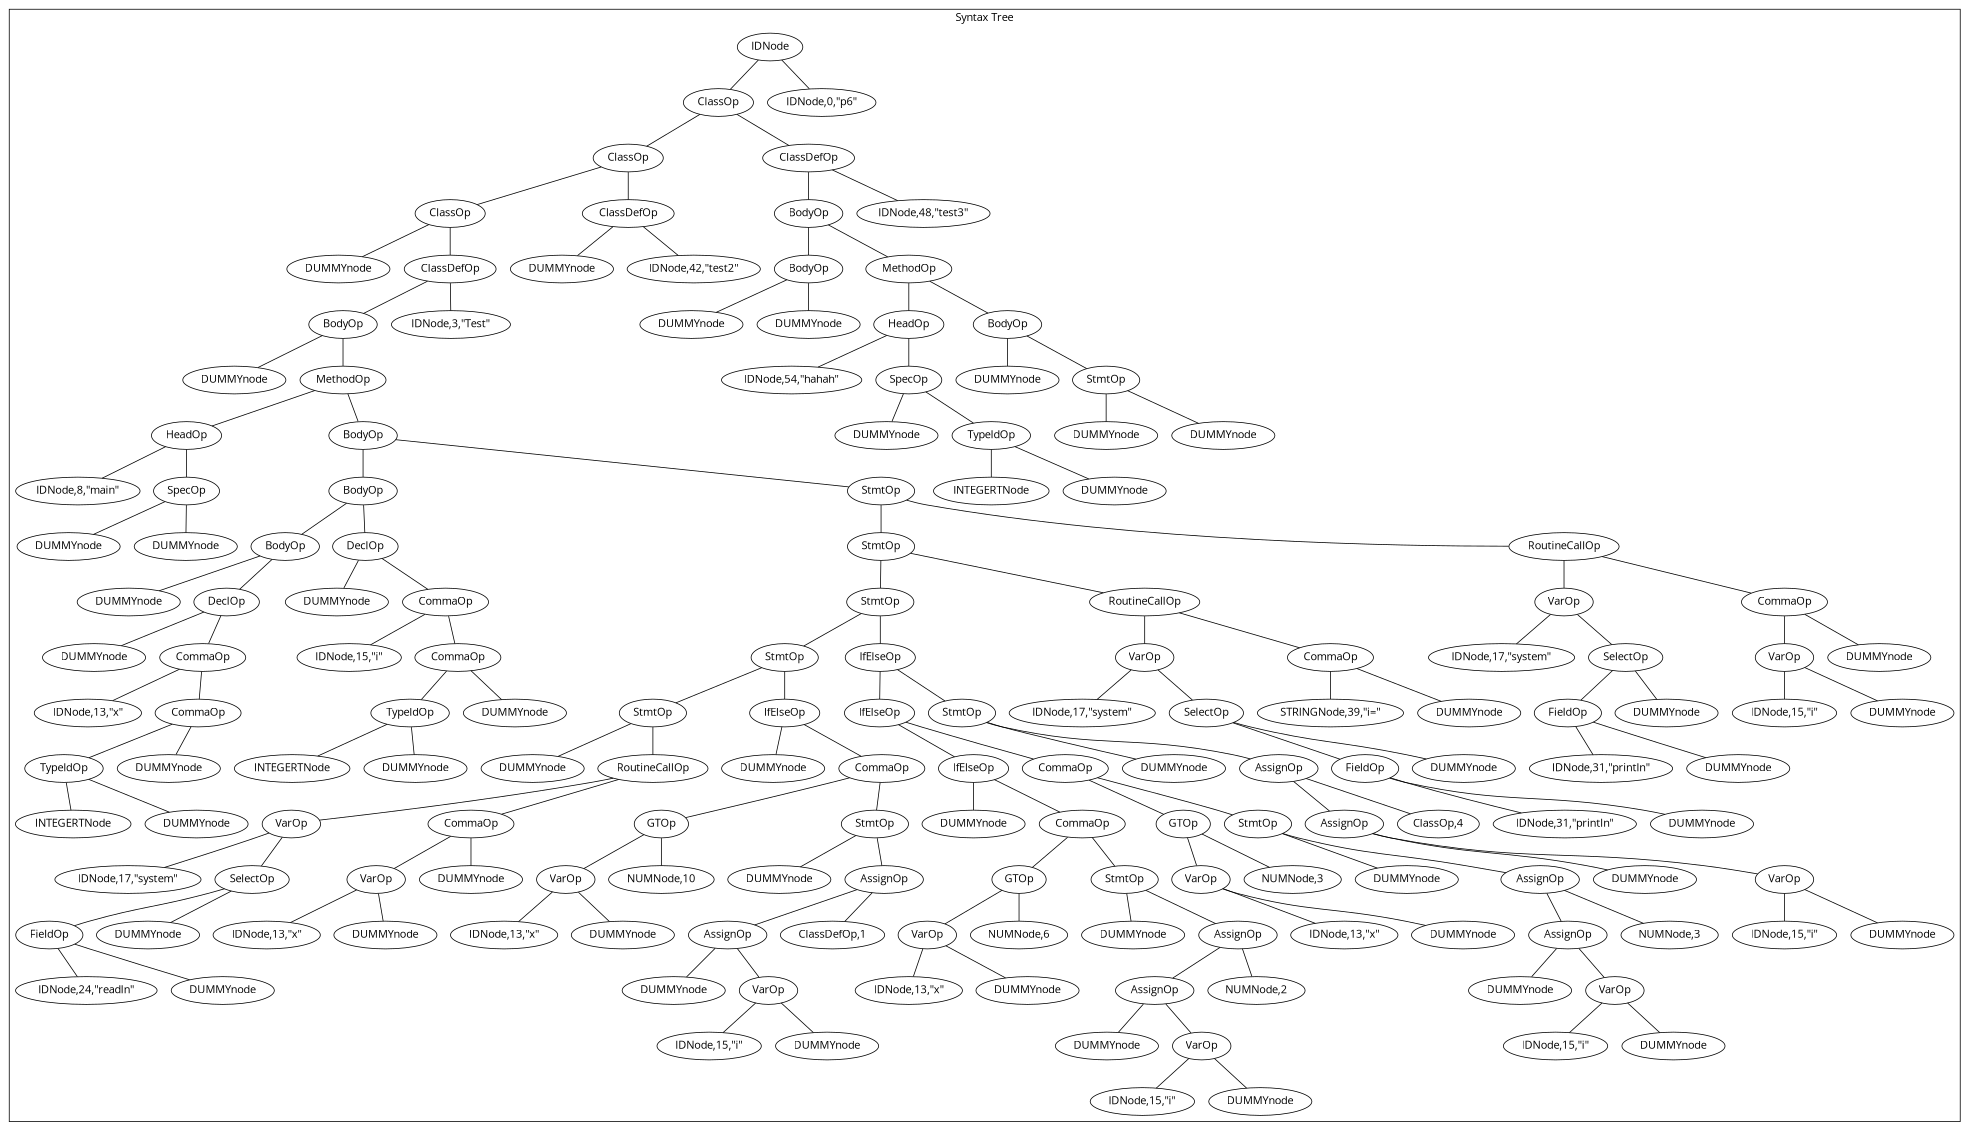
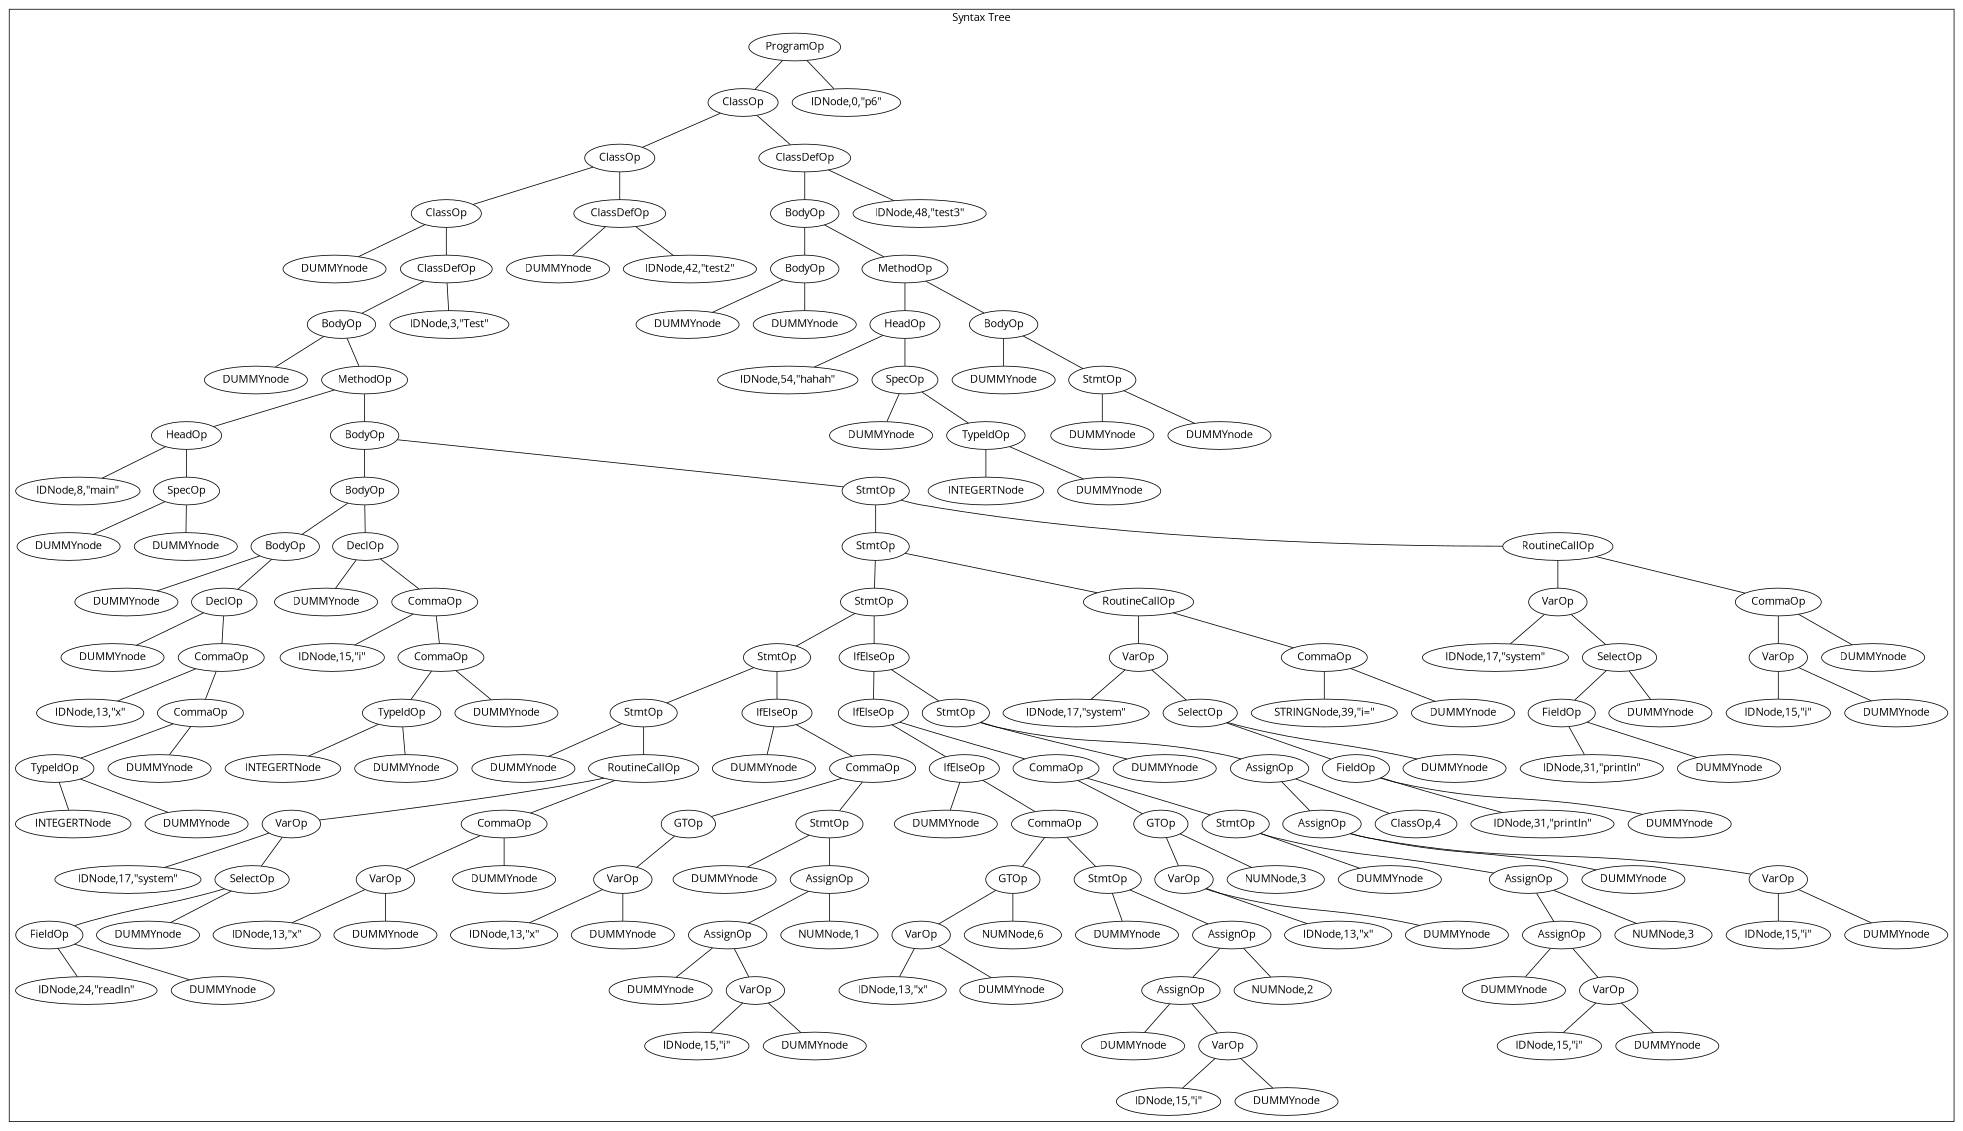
node "IDNode": label "IDNode" -> "ProgramOp"
node "NUMNode,10": removed
node "ClassDefOp,1": label "ClassDefOp,1" -> "NUMNode,1"
